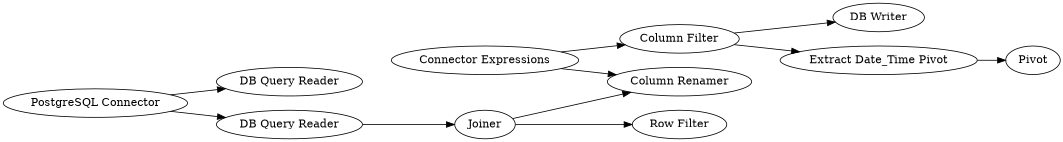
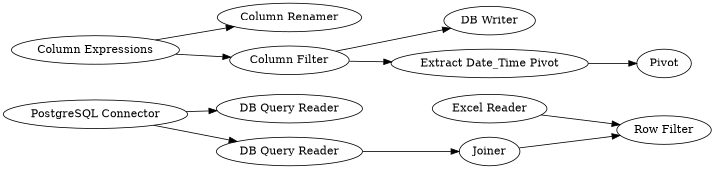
node "Connector Expressions": label "Connector Expressions" -> "Column Expressions"
edge "Joiner" -> "Column Renamer": removed
node "Excel Reader": added
